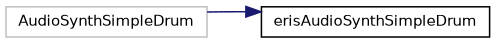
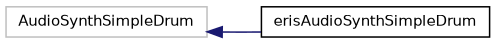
edge "AudioSynthSimpleDrum" -> "erisAudioSynthSimpleDrum": reversed
